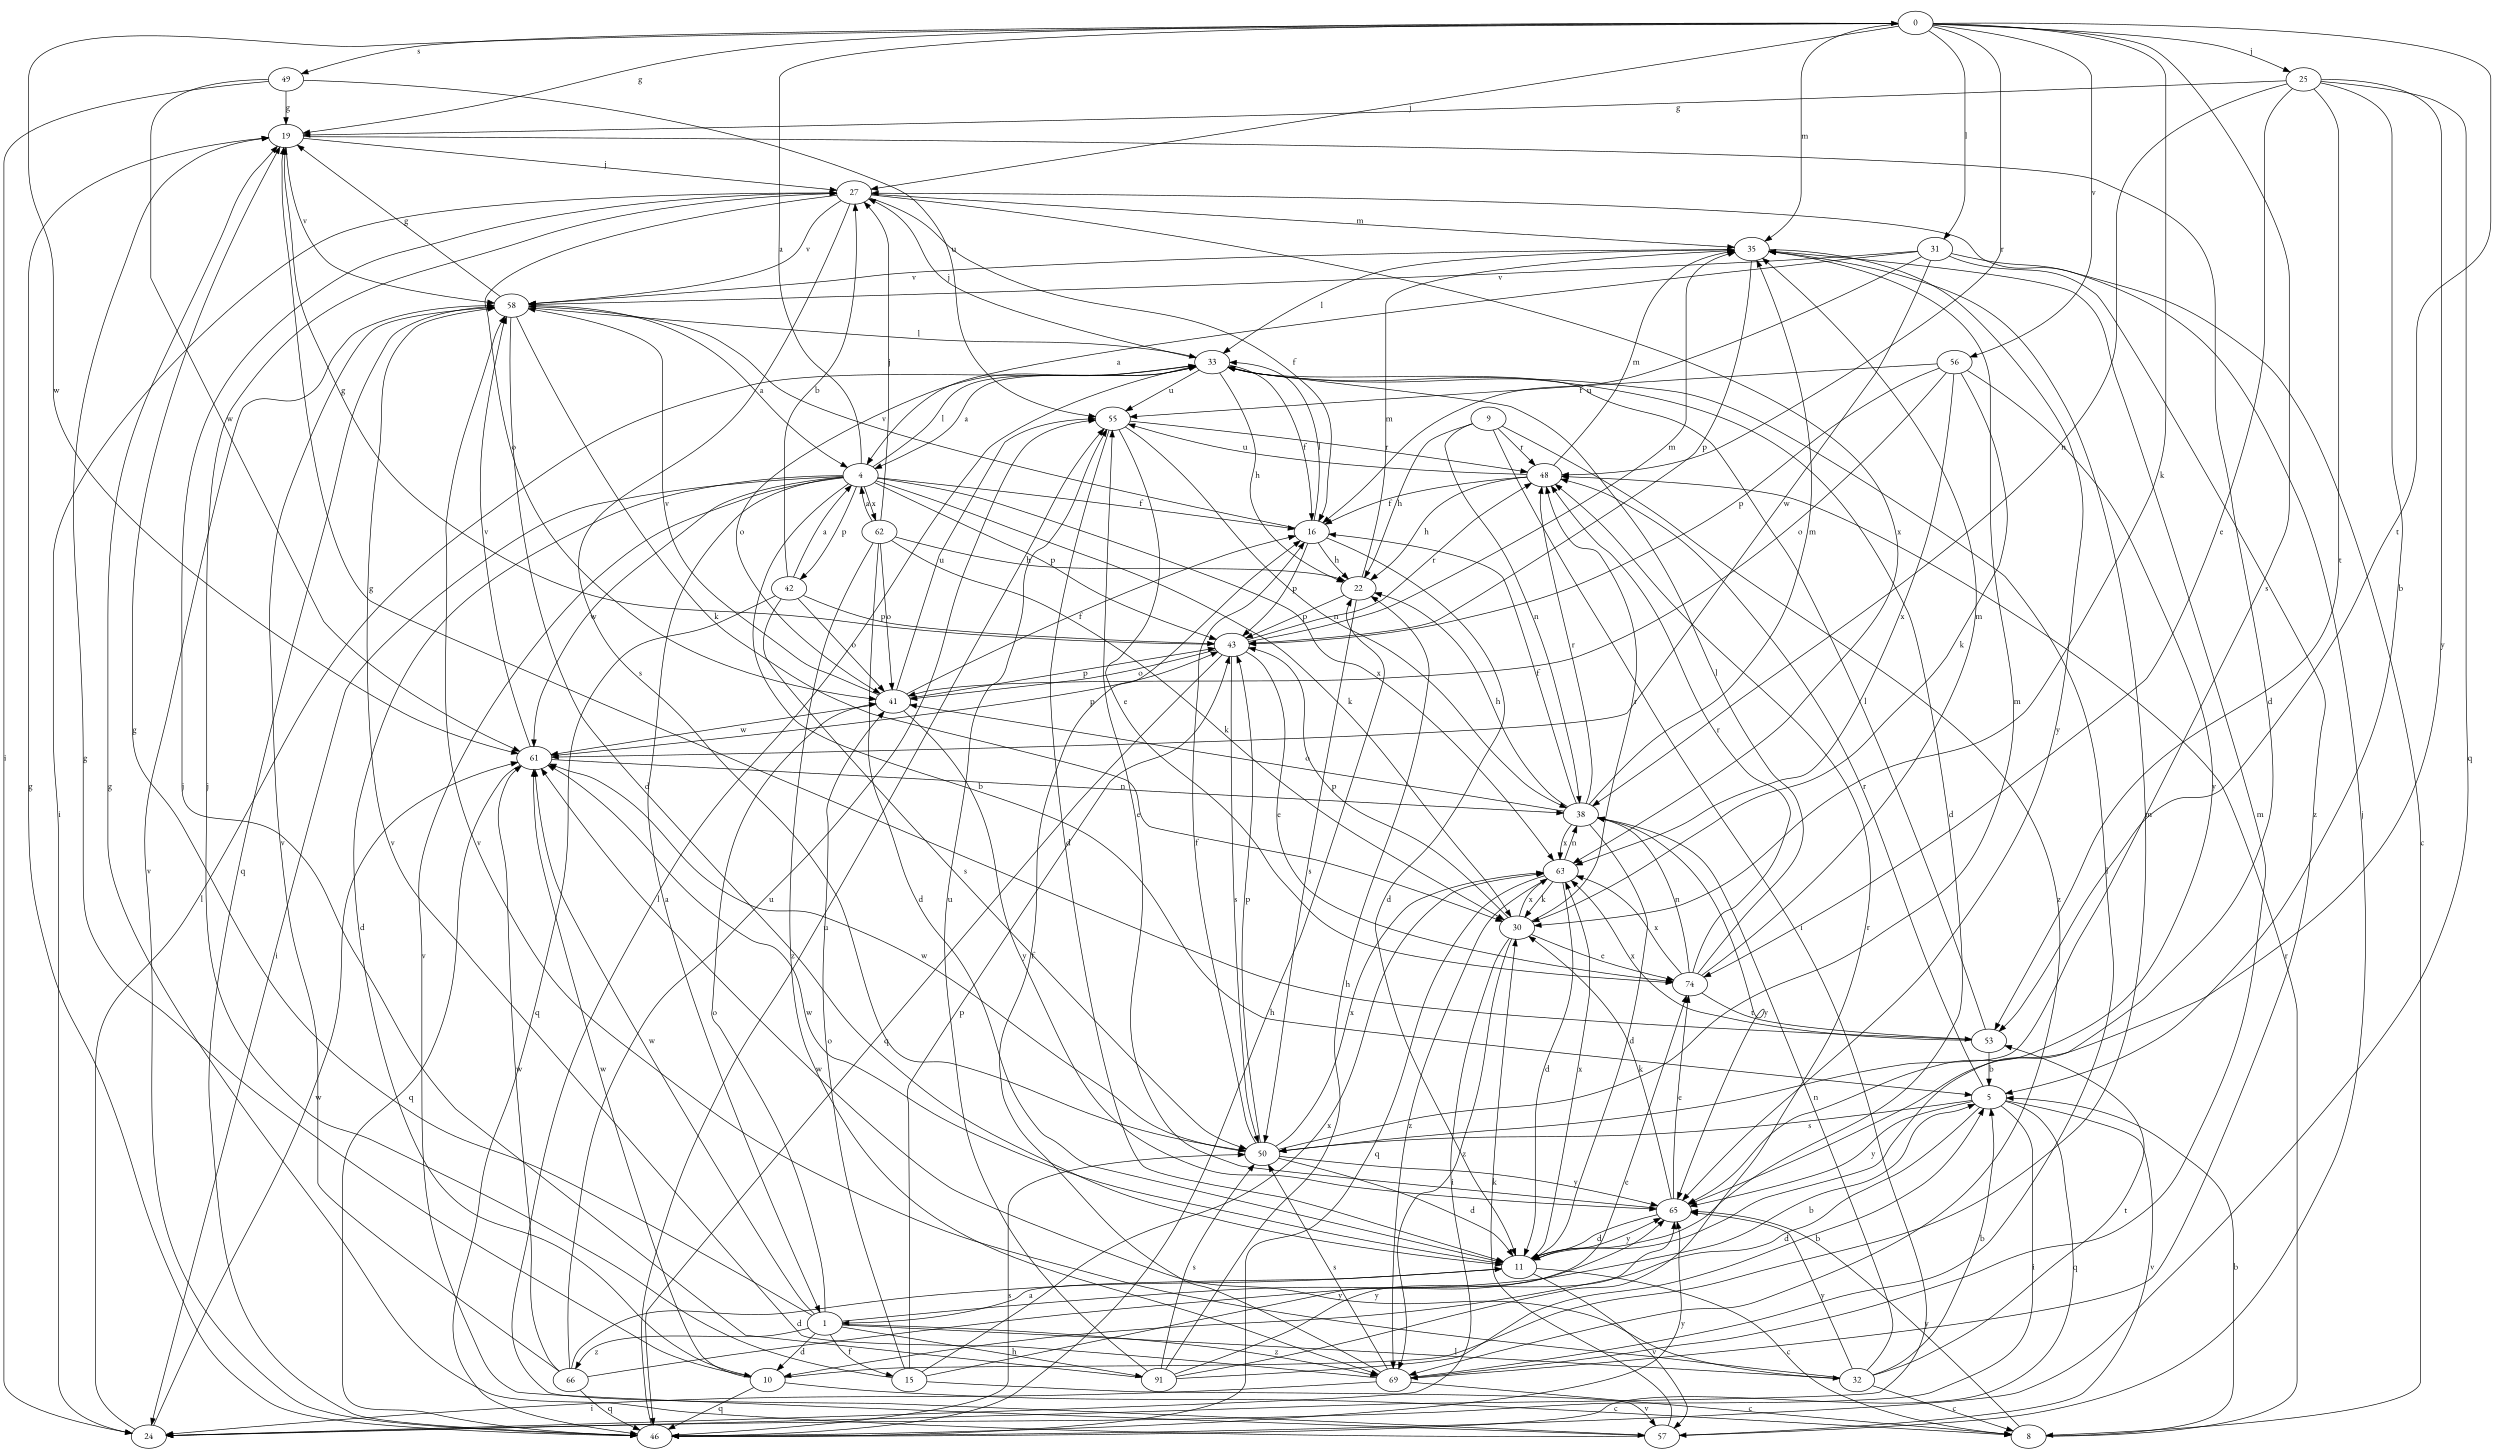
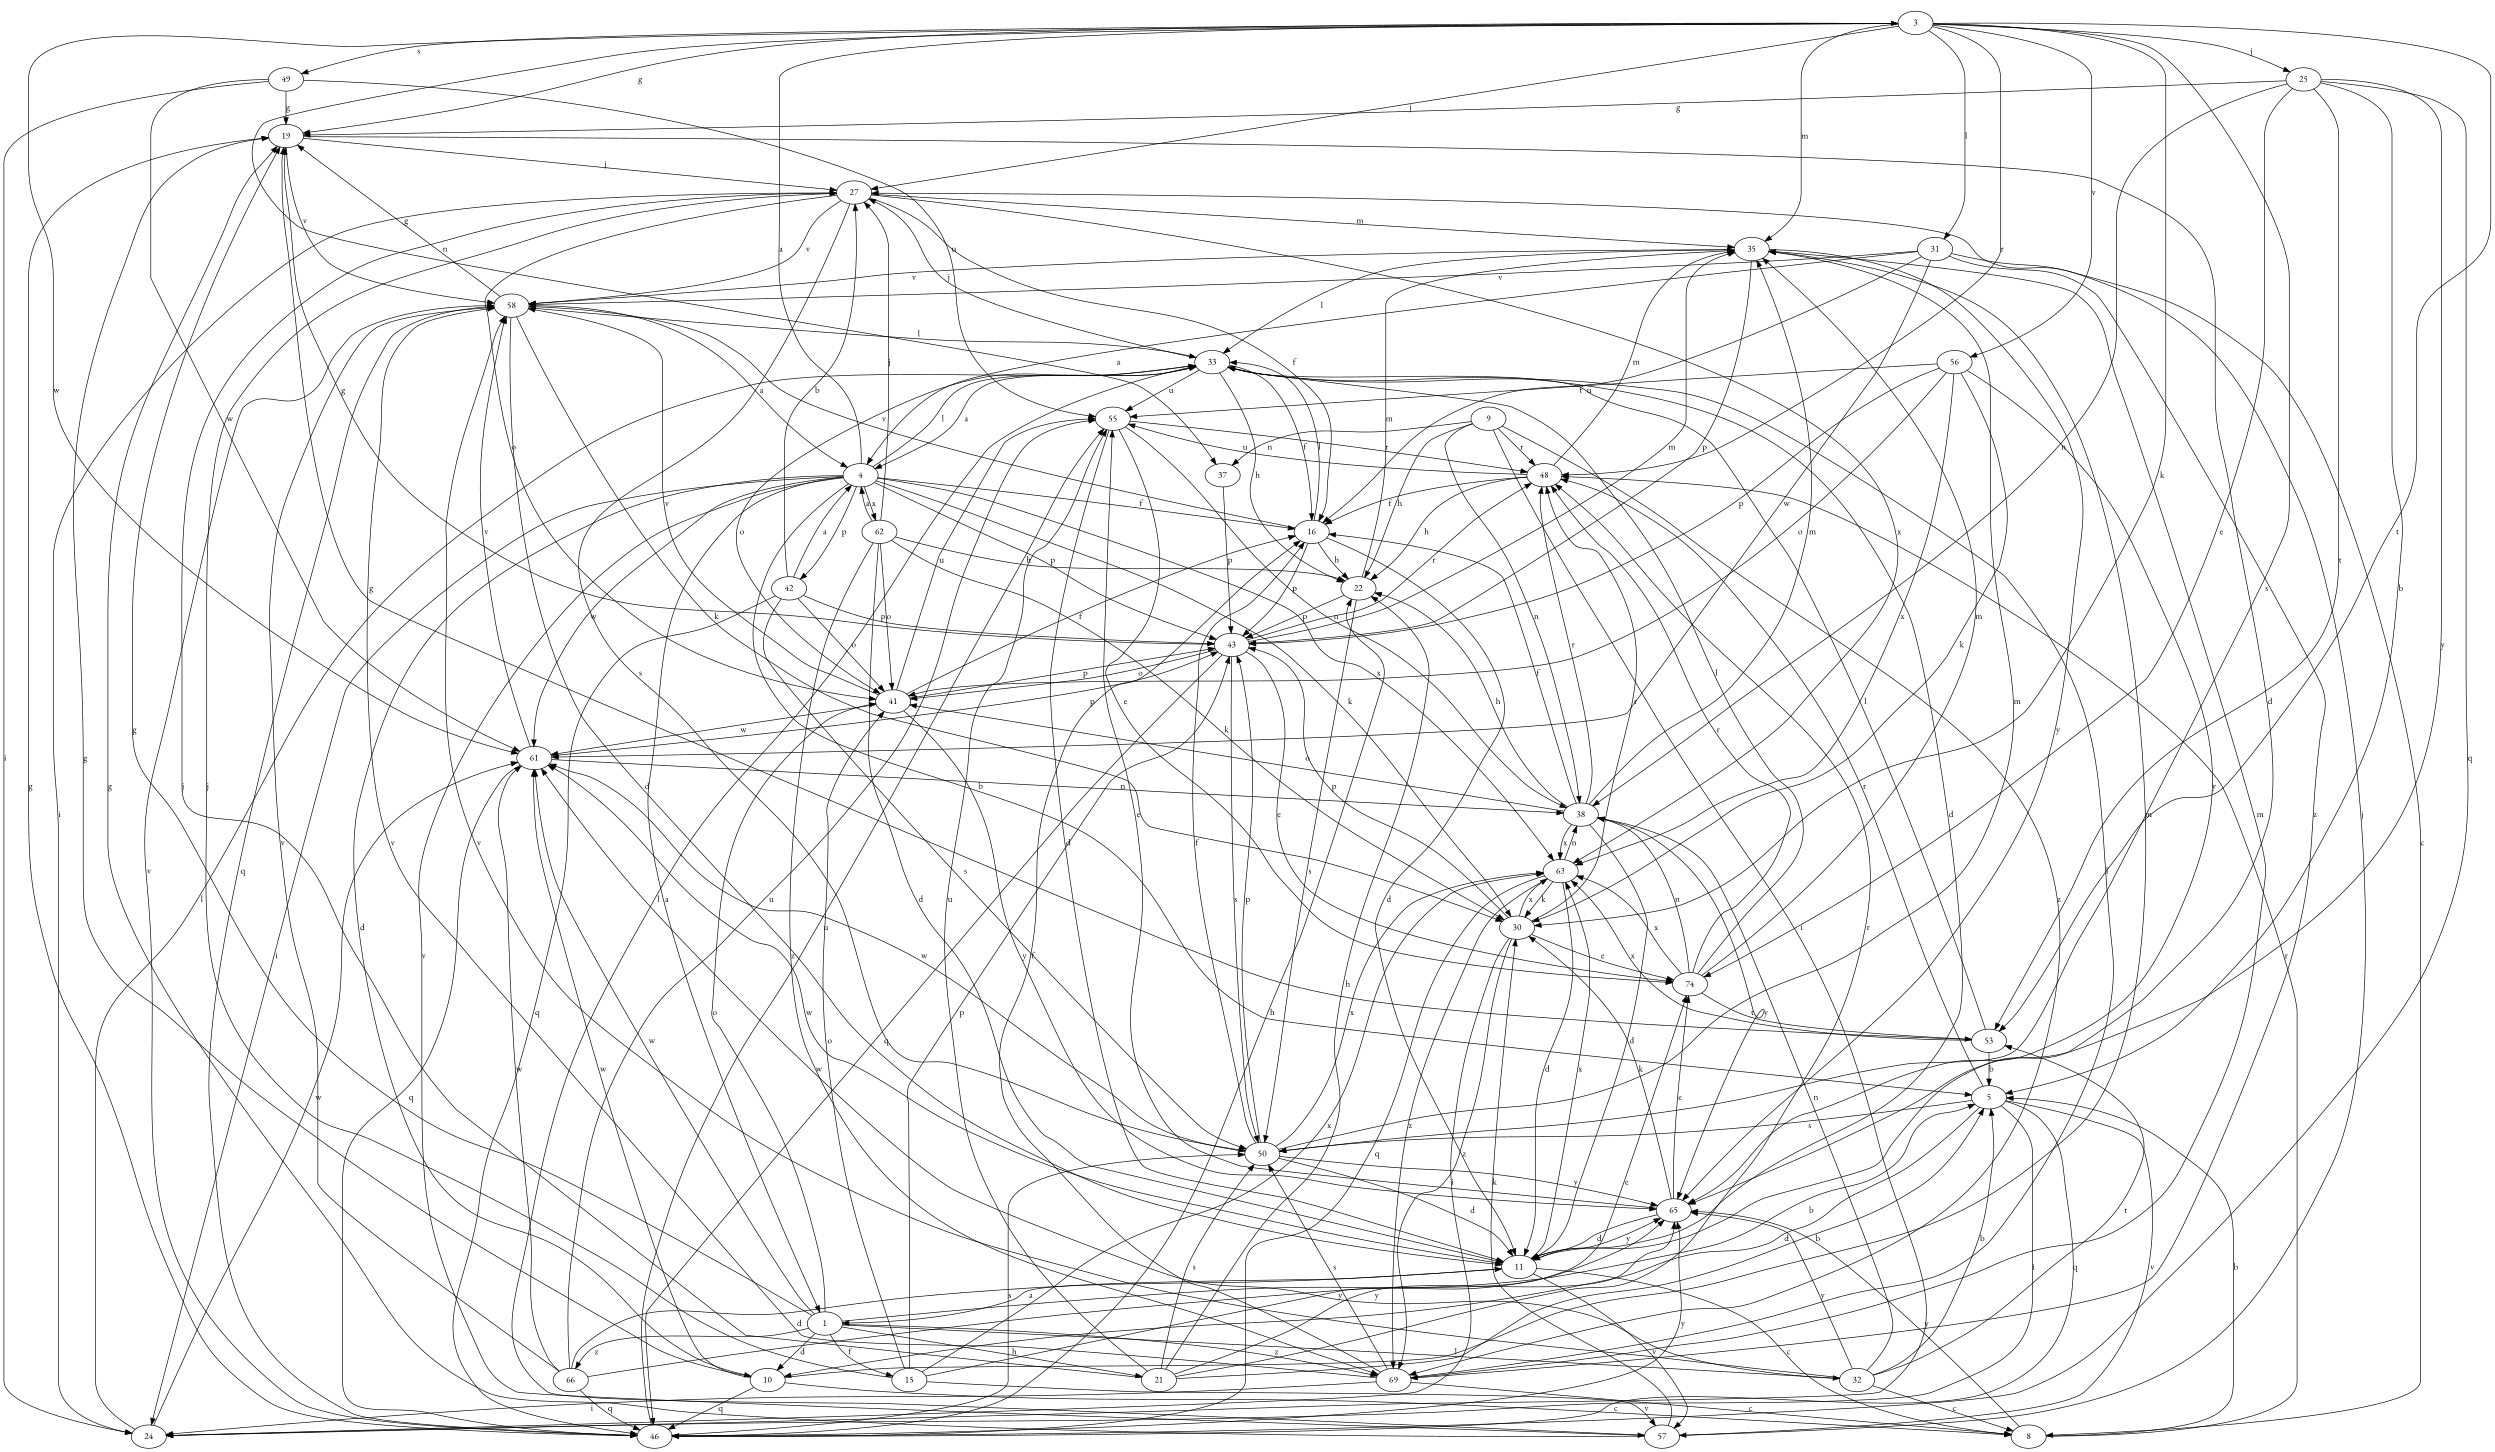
node "0": label "0" -> "3"
node "37": added
edge "5" -> "65": removed, label "y"
node "91": label "91" -> "21"
